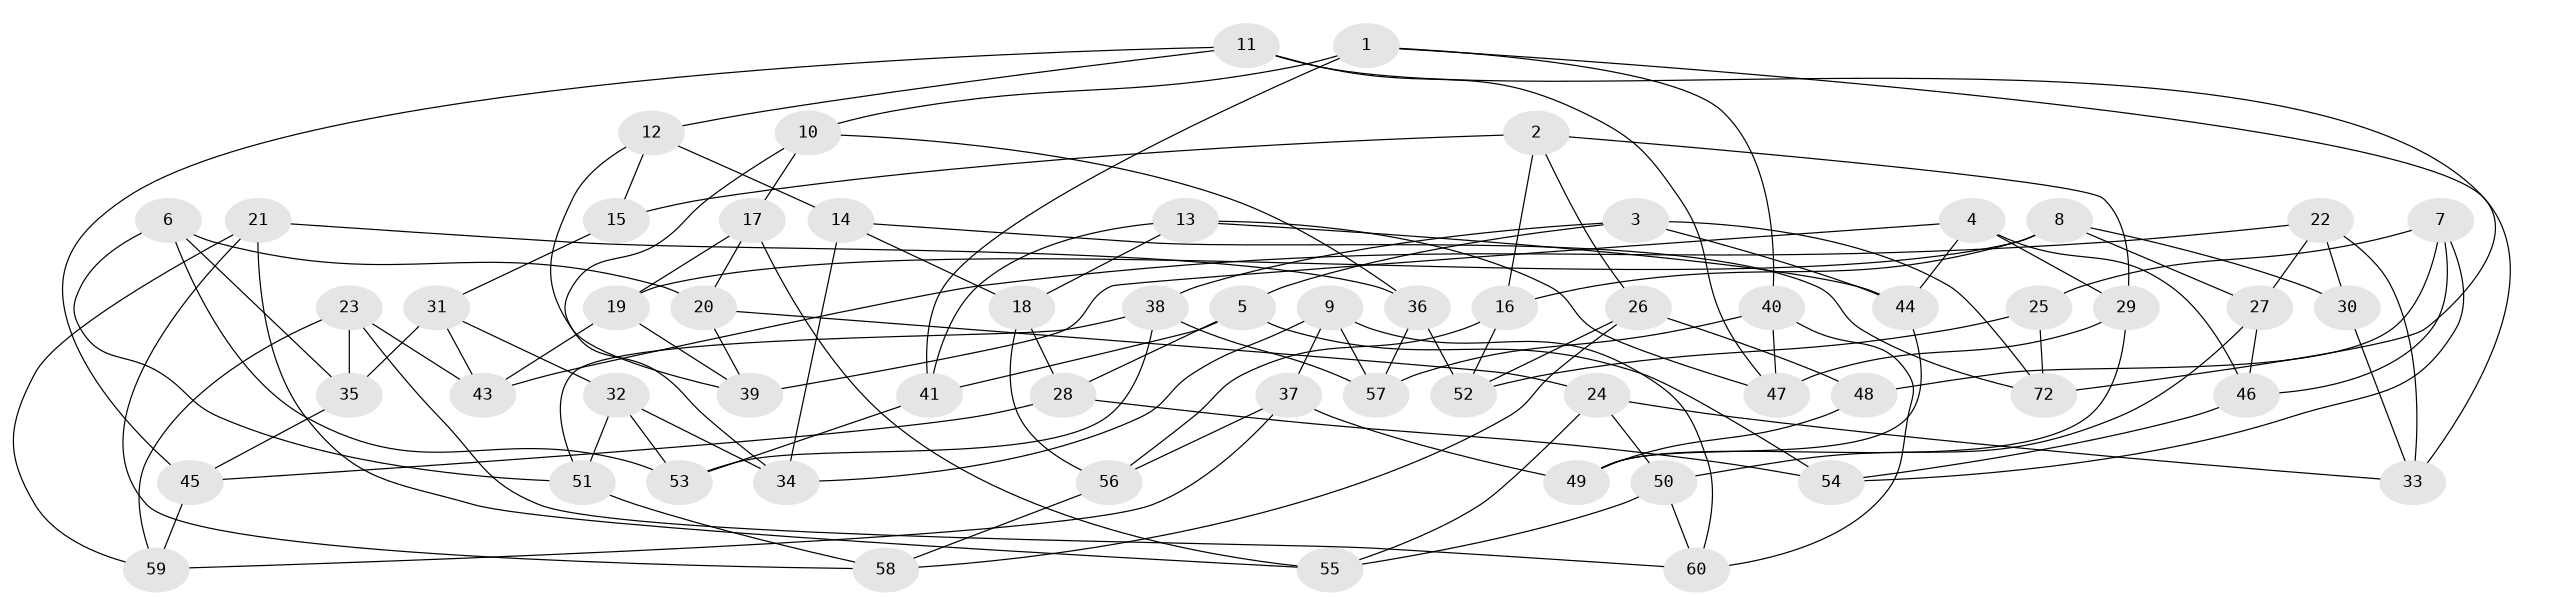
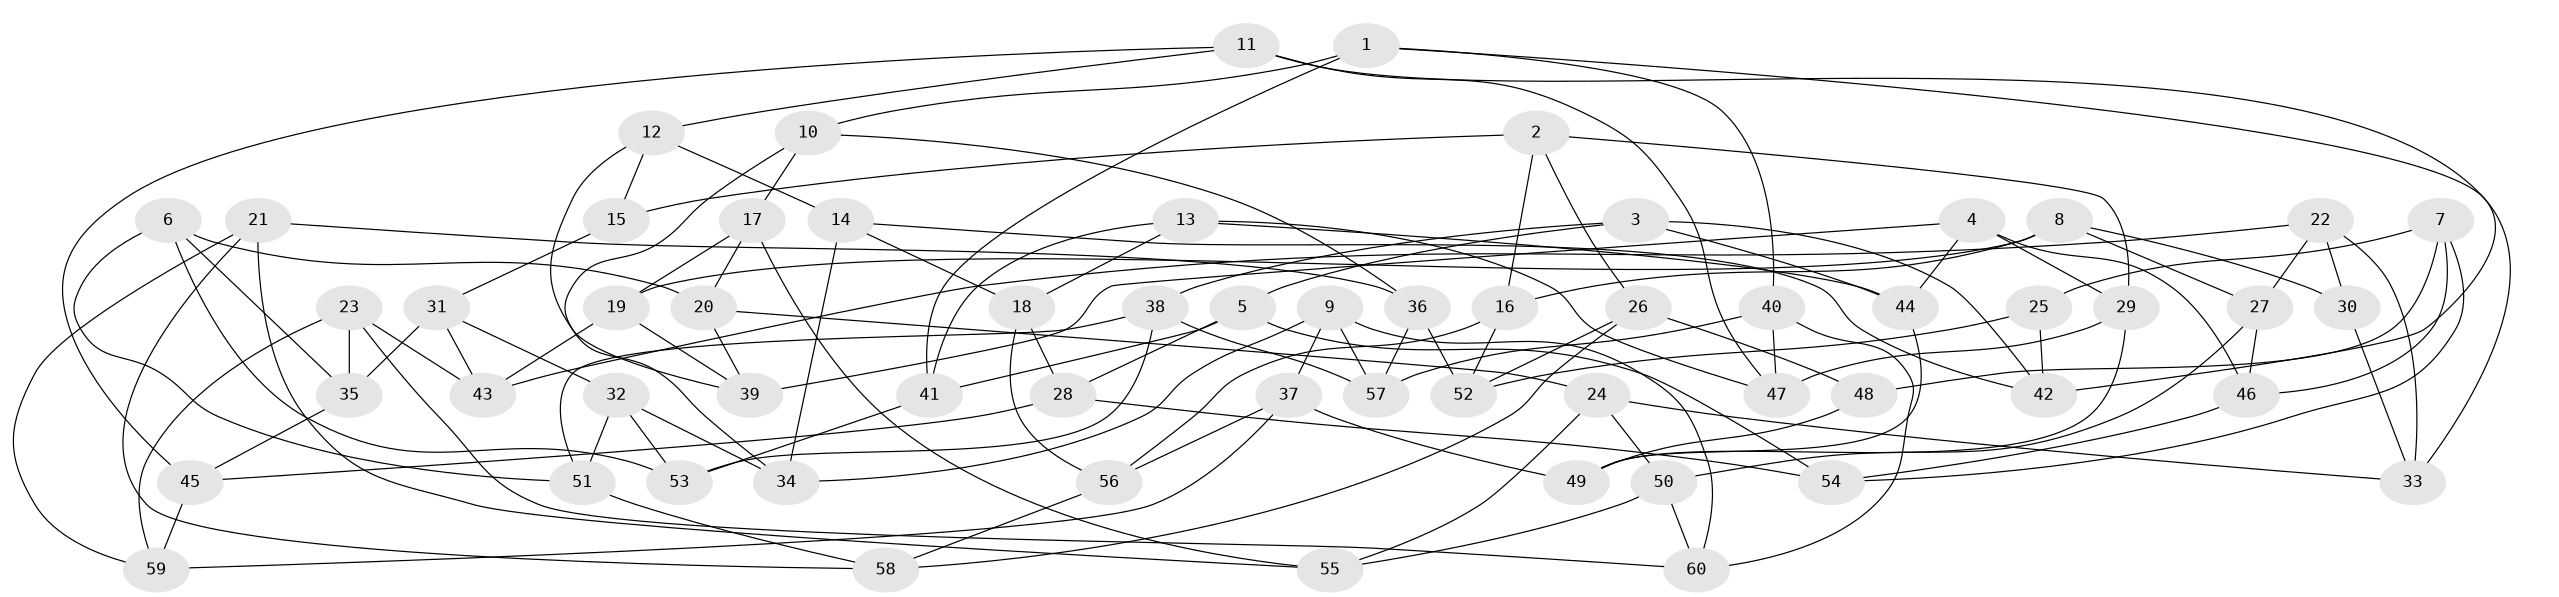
node "72": label "72" -> "42"
